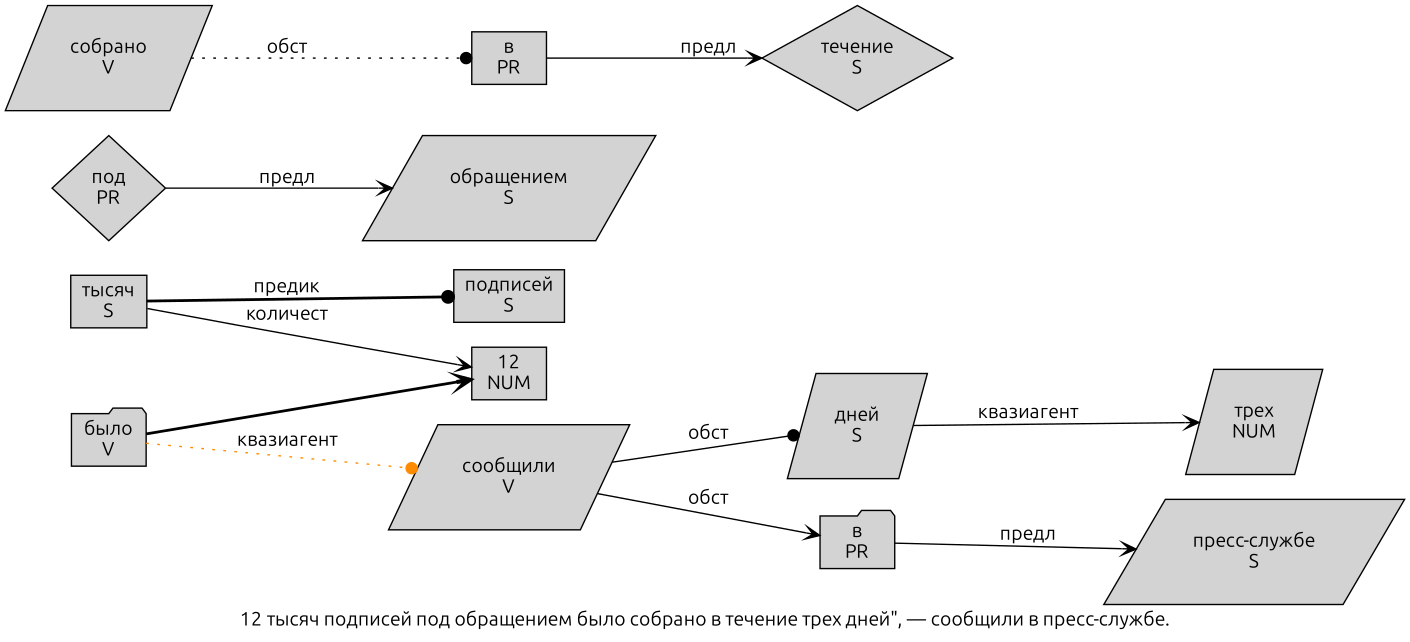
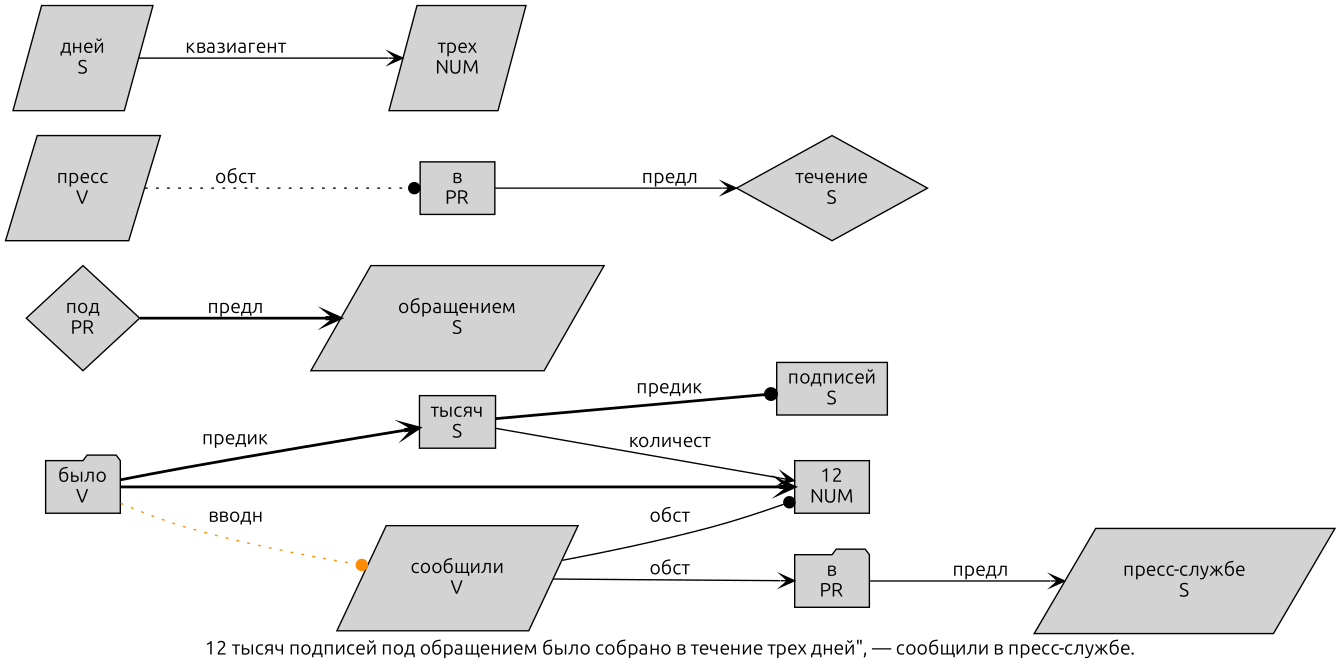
node "собрано V": label "собрано V" -> "пресс V"
edge "под PR" -> "обращением S": style solid -> bold
edge "было V" -> "сообщили V": label "квазиагент" -> "вводн"
edge "сообщили V" -> "дней S": now "сообщили V" -> "12 NUM"
edge "было V" -> "тысяч S": added, label "предик"
